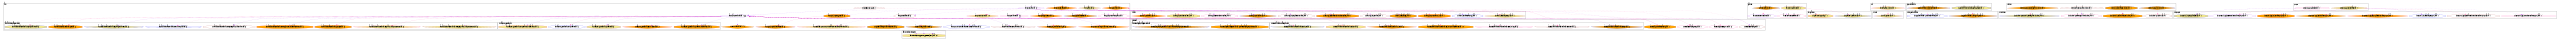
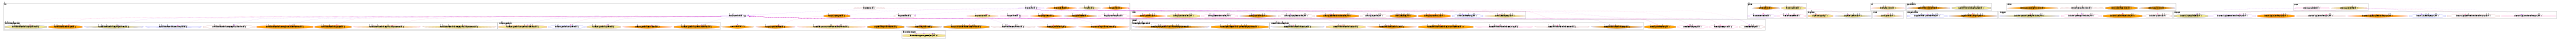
node "ast.AstEnum.types (1)": label "ast.AstEnum.types (1)" -> "ast.AstEnum.ftl (1)"
cluster "si._visitor": label "si._visitor" -> "si._types"
node "si._cocos.SIASTNumberCoCo.java (1)": fillcolor orange -> white
node "ast.ConstructorParametersDeclaration.ftl (5)": fillcolor white -> orange
